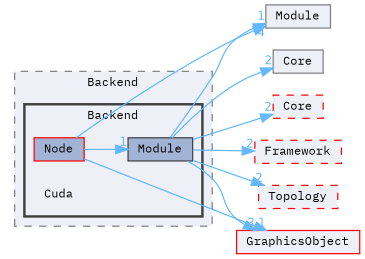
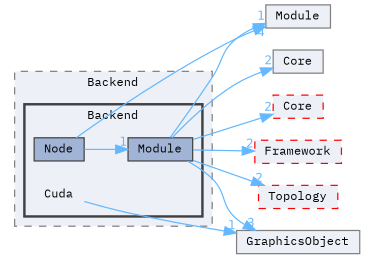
node "Node": color red -> grey25
edge "Node" -> "GraphicsObject": now "Cuda" -> "GraphicsObject"
node "GraphicsObject": color red -> grey50
